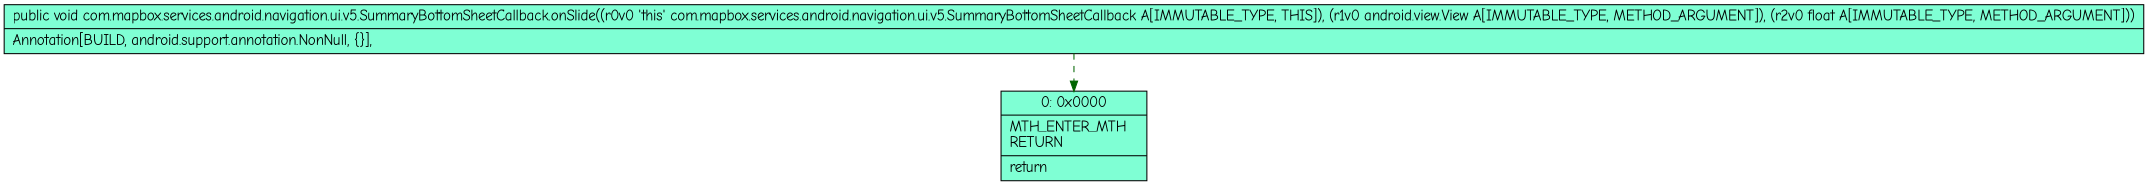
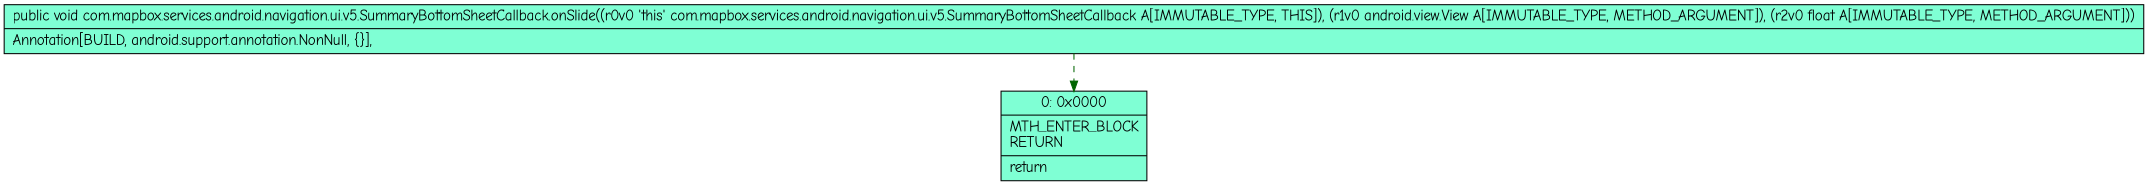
node "0: 0x0000": text "MTH_ENTER_MTH" -> "MTH_ENTER_BLOCK"
